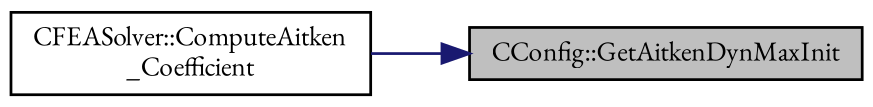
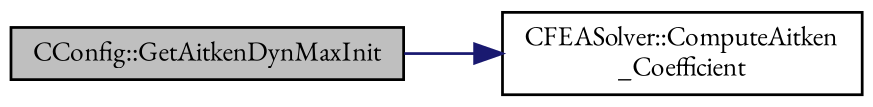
edge "CFEASolver::ComputeAitken _Coefficient" -> "CConfig::GetAitkenDynMaxInit": reversed
